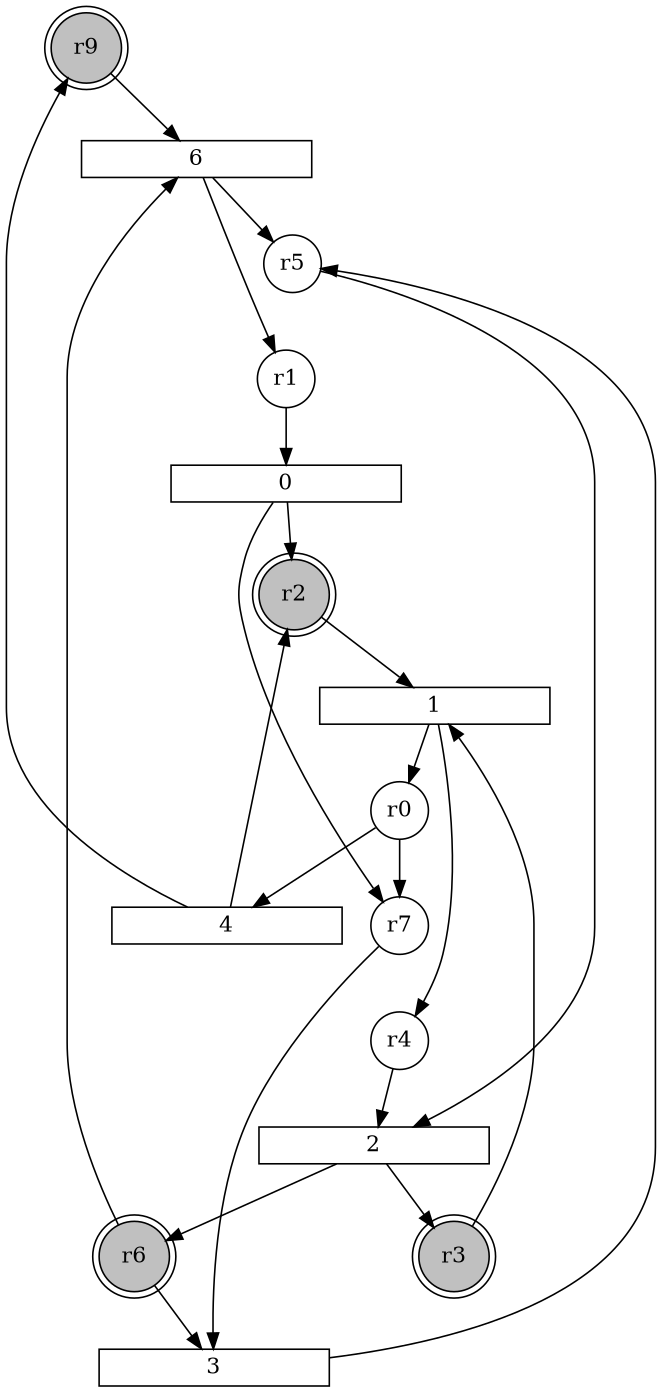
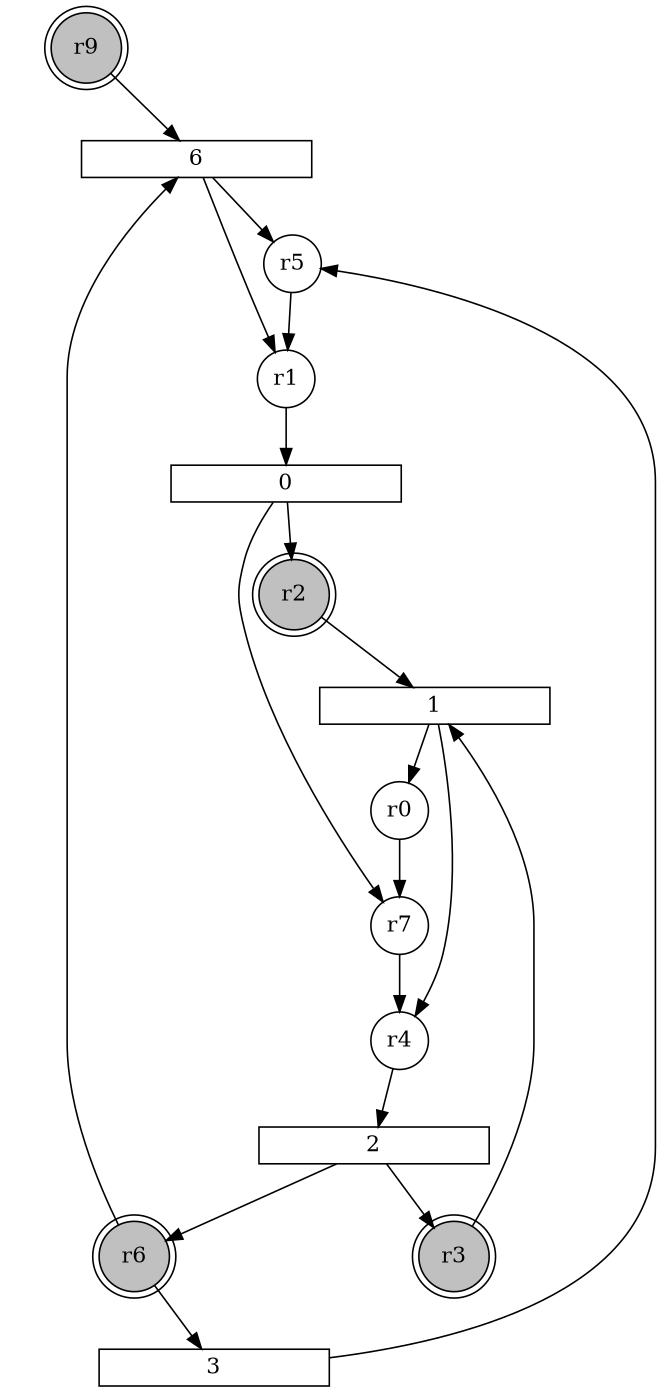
edge "r5" -> "2": now "r5" -> "r1"
node "4": removed
edge "r7" -> "3": now "r7" -> "r4"
